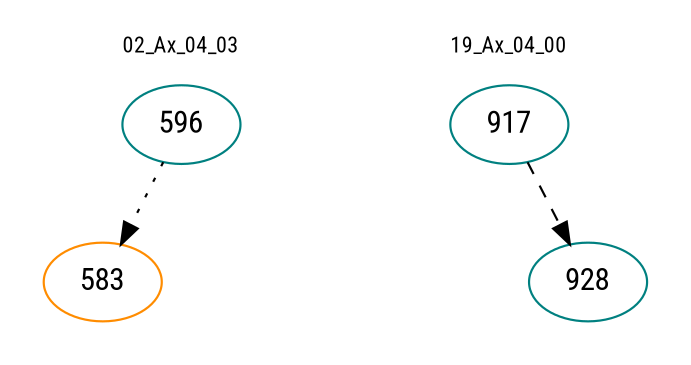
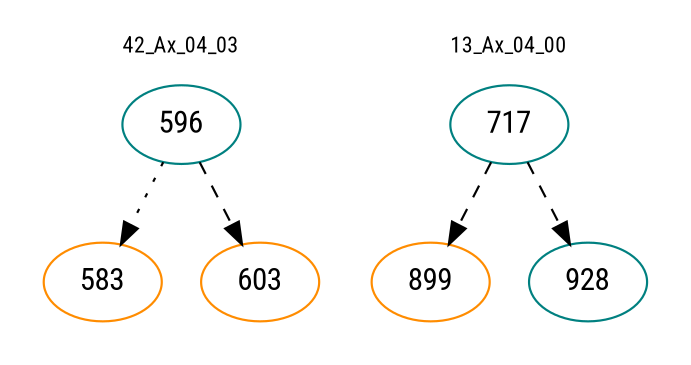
cluster "02_Ax_04_03": label "02_Ax_04_03" -> "42_Ax_04_03"
cluster "19_Ax_04_00": label "19_Ax_04_00" -> "13_Ax_04_00"
node "917": label "917" -> "717"
node "603": added
node "899": added
